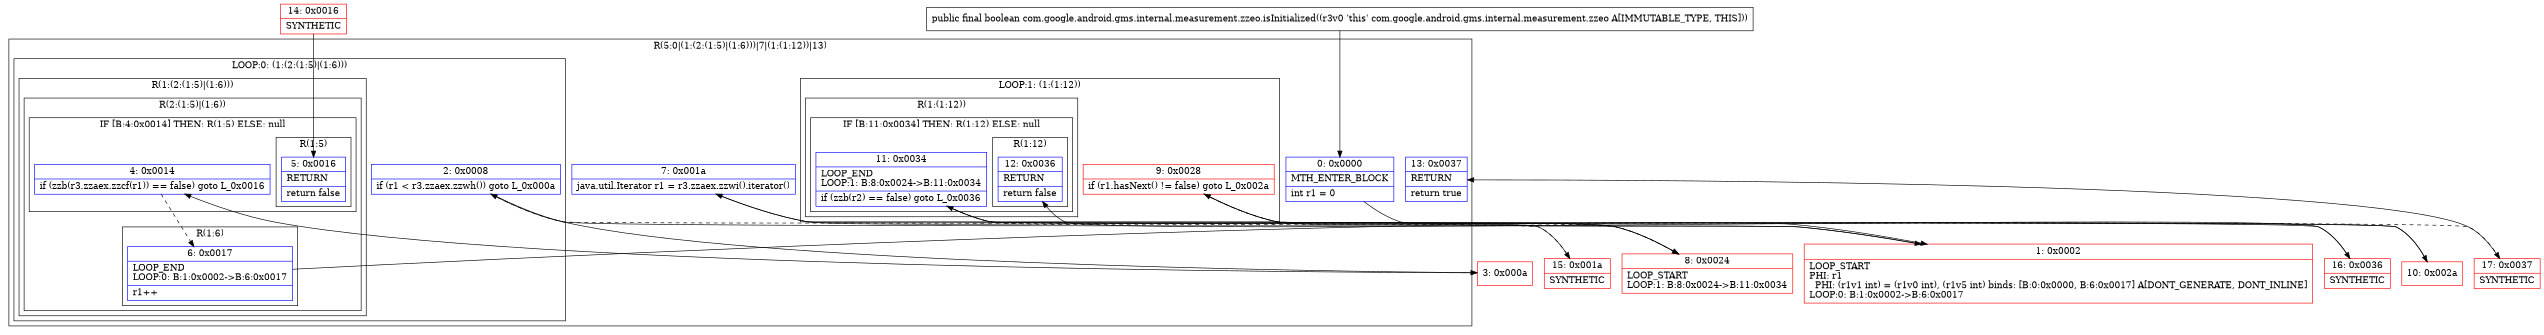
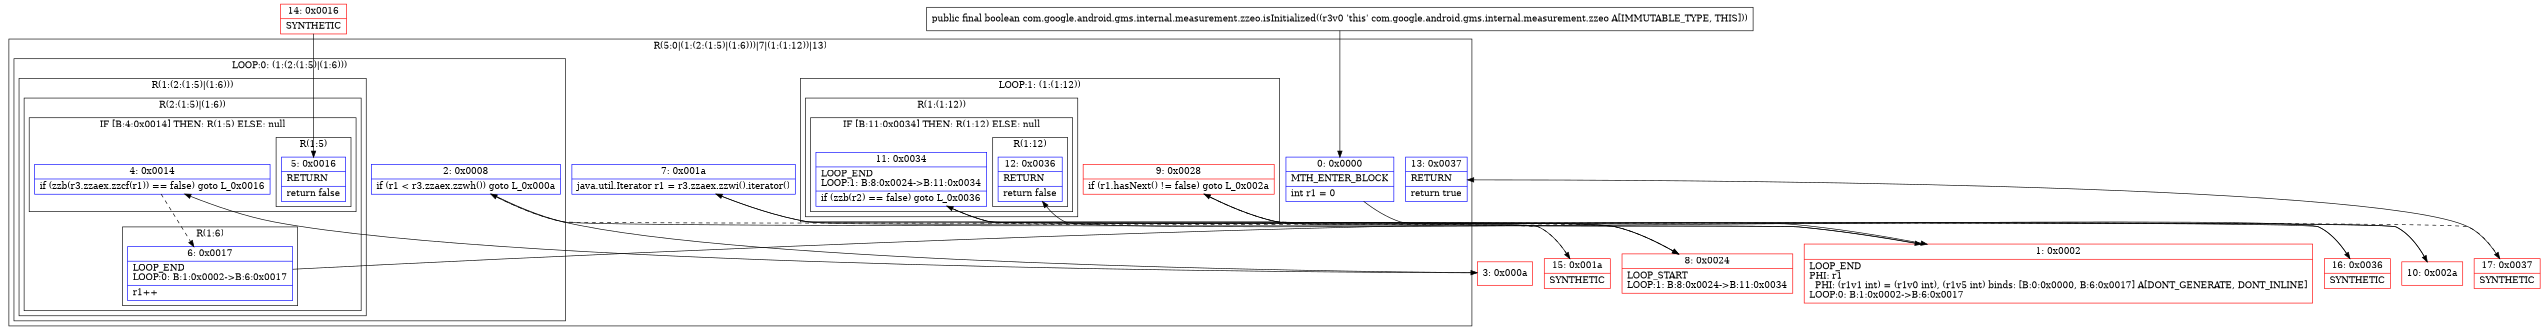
node "1: 0x0002": text "LOOP_START" -> "LOOP_END"
